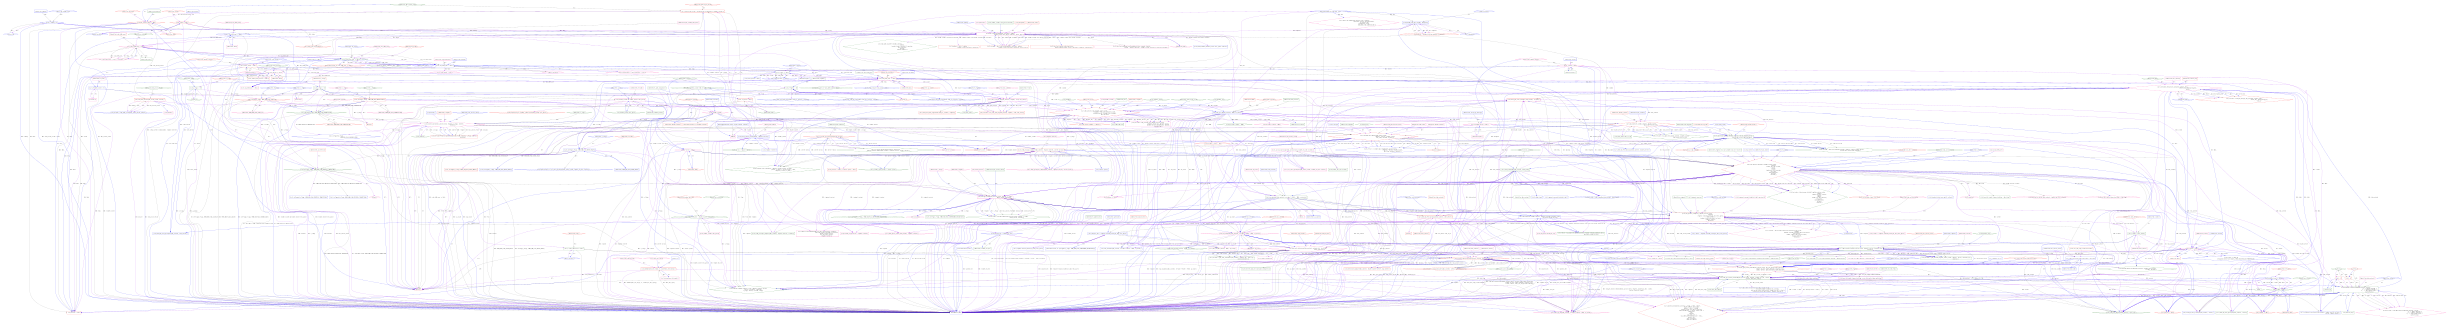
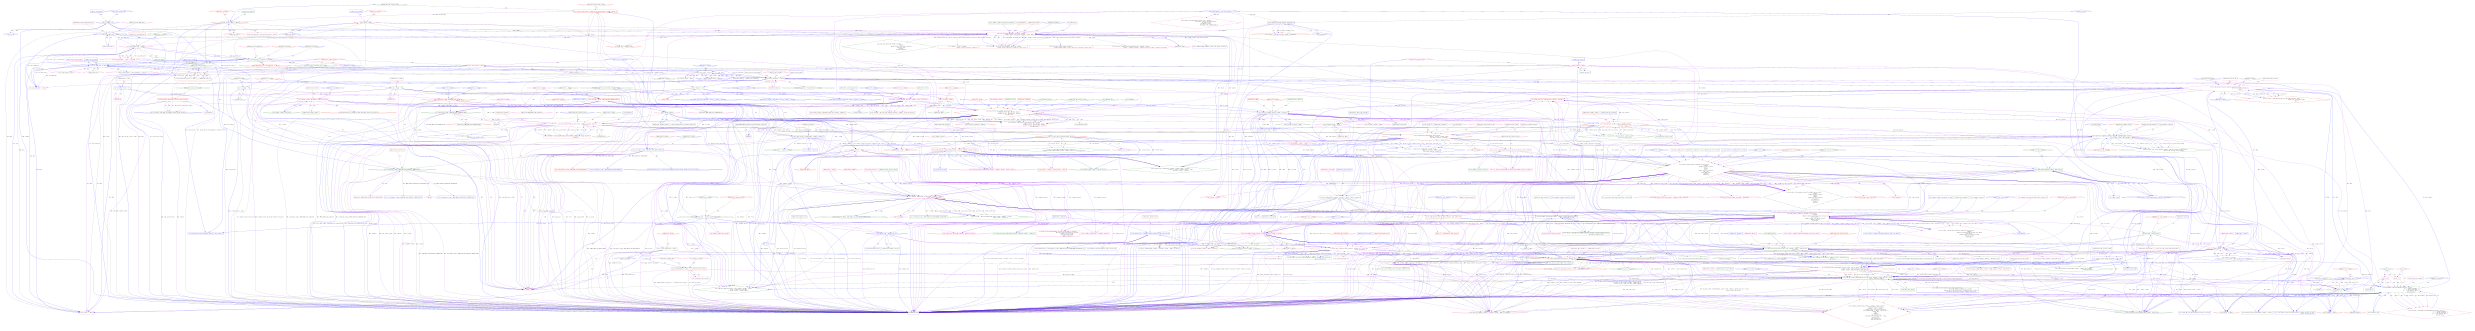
node "(ControlStructure,if (kdc_active_realm == NULL))": added
node "(Call,&encrypting_key)": added
node "(Call,krb5_db_free_principal(kdc_context, header_server))": removed
node "(Identifier,KRB5_KDB_FLAG_CROSS_REALM)": removed
node "(Identifier,KRB5_KDB_FLAG_PROTOCOL_TRANSITION)": added
node "(Identifier,local_tgt)": added
node "(Call,request->till)": removed
